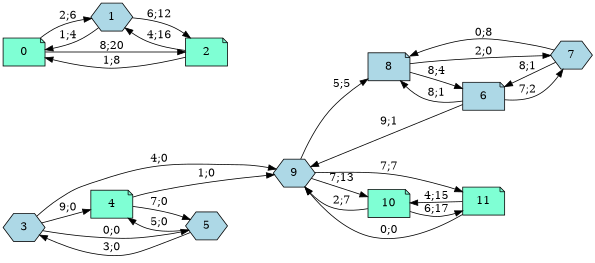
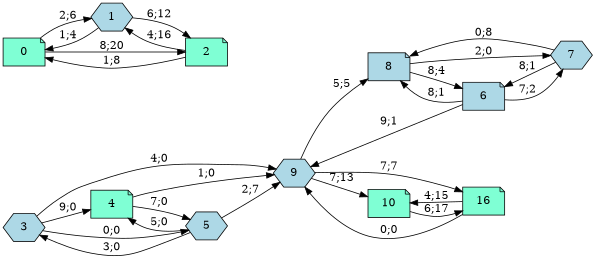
node "11": label "11" -> "16"
edge "10" -> "9": now "5" -> "9"
